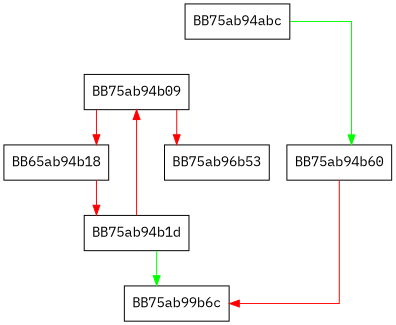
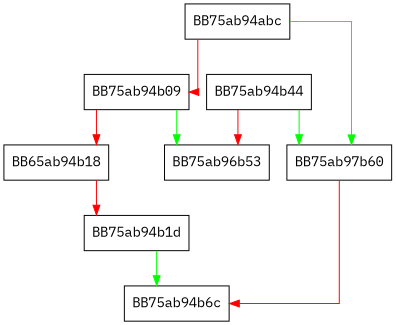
node "BB75ab94b44": added
edge "BB75ab94b09" -> "BB75ab96b53": color red -> green
node "BB75ab94b60": label "BB75ab94b60" -> "BB75ab97b60"
edge "BB75ab94b1d" -> "BB75ab94b09": now "BB75ab94abc" -> "BB75ab94b09"
node "BB75ab99b6c": label "BB75ab99b6c" -> "BB75ab94b6c"
